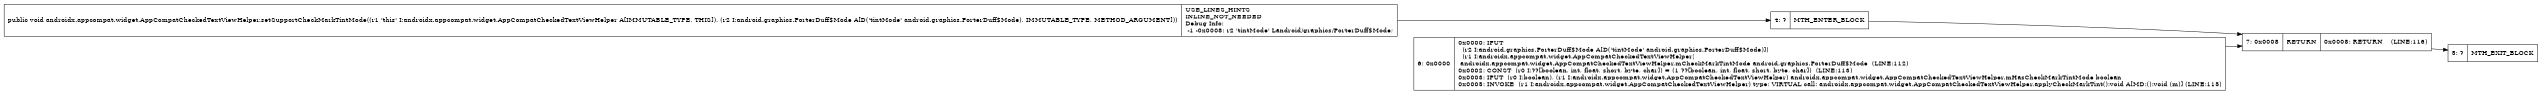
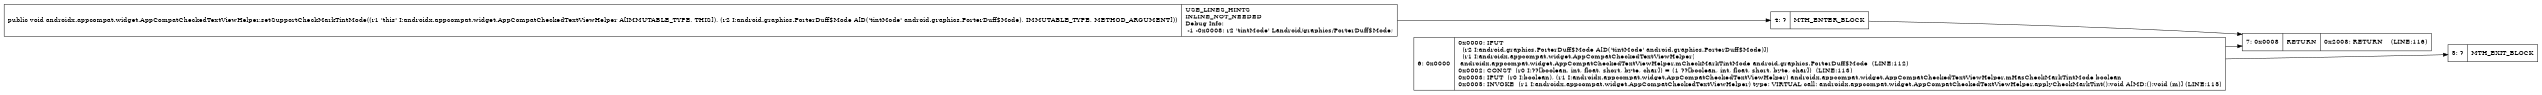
node "7: 0x0008": text "0x0008: RETURN    (LINE:116)" -> "0x2008: RETURN    (LINE:116)"
edge "7: 0x0008" -> "5: ?": now "6: 0x0000" -> "5: ?"
